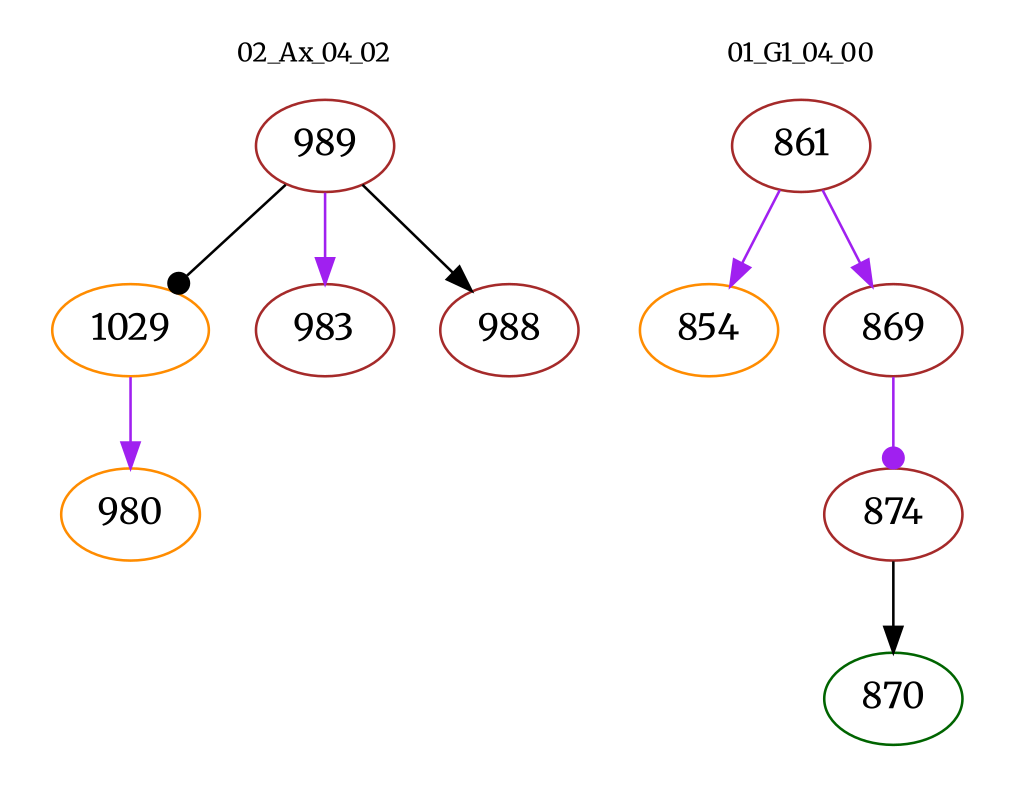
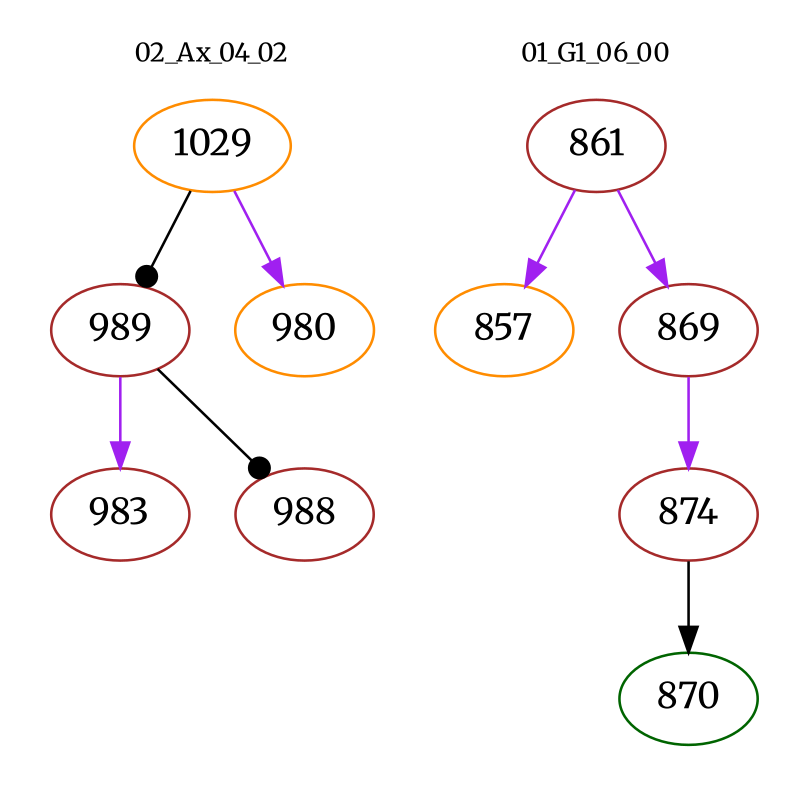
cluster "01_G1_04_00": label "01_G1_04_00" -> "01_G1_06_00"
edge "989" -> "988": arrowhead normal -> dot
edge "989" -> "1029": reversed
node "854": label "854" -> "857"
edge "869" -> "874": arrowhead dot -> normal
